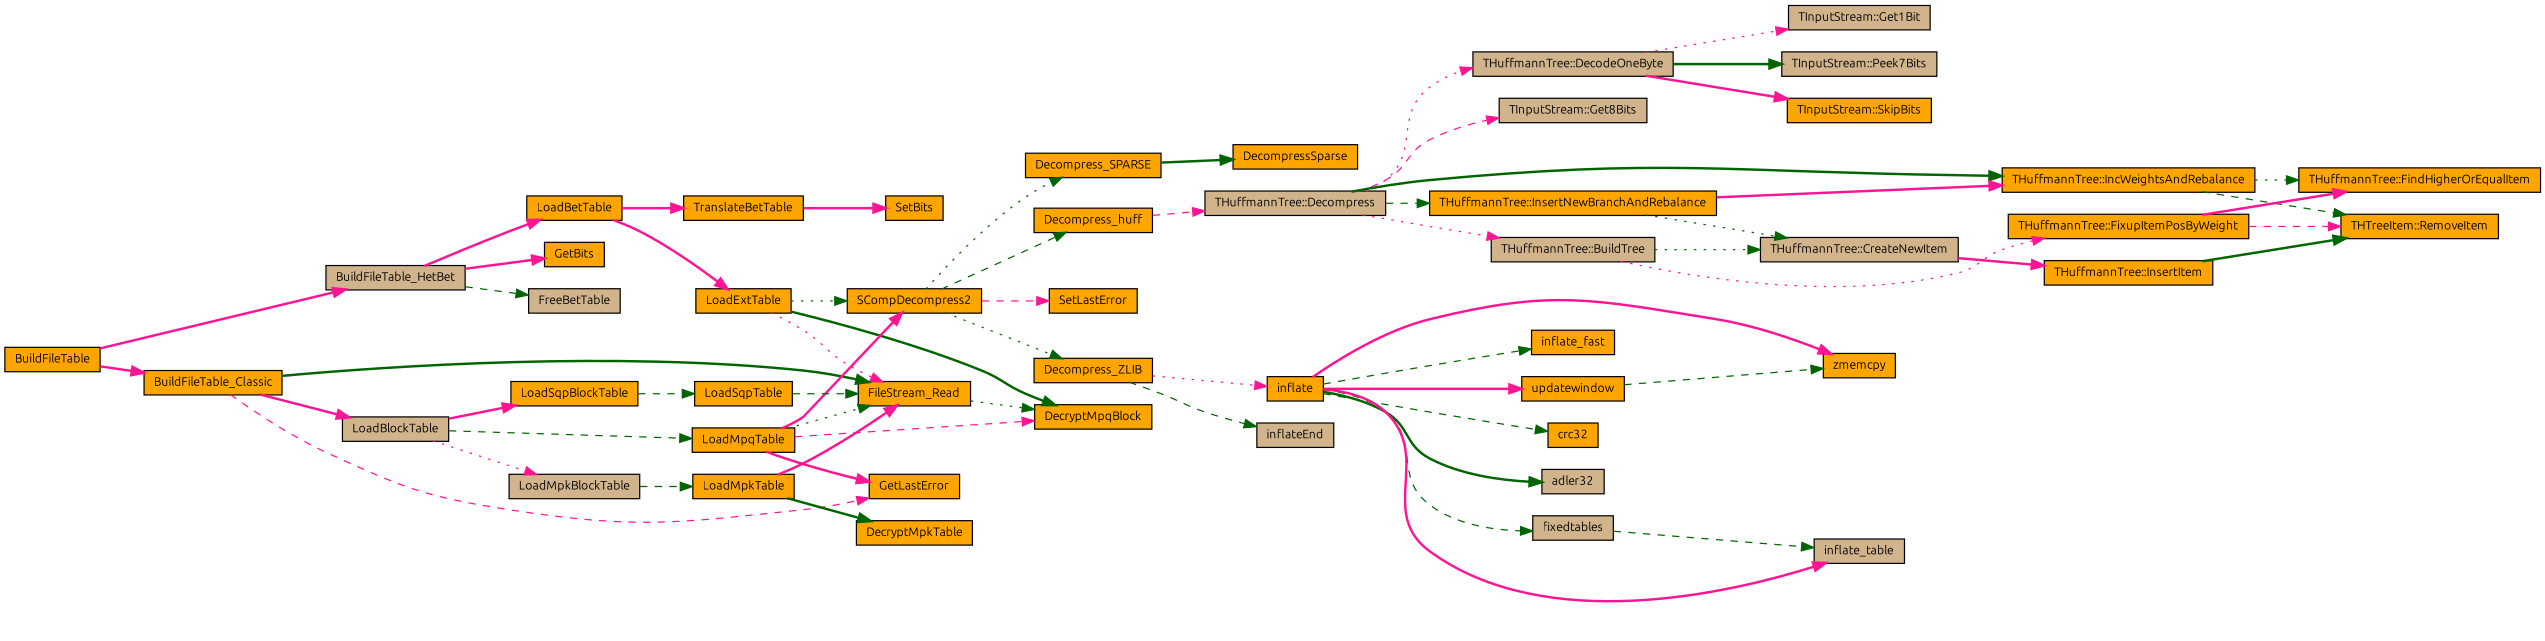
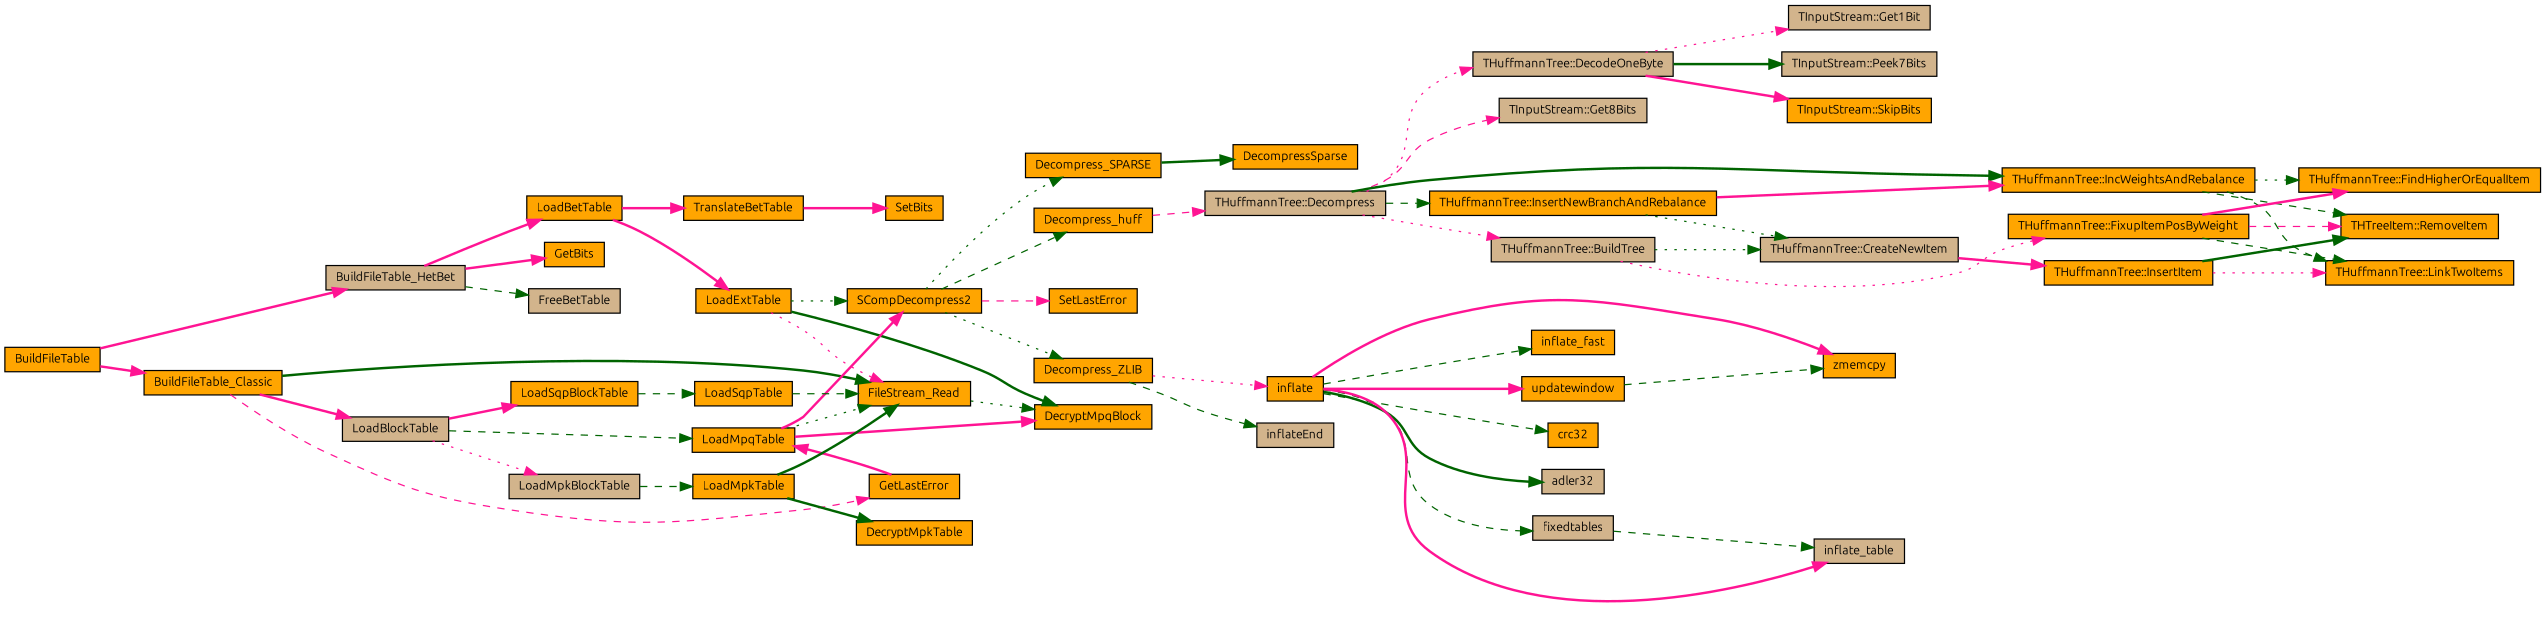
node "THuffmannTree::LinkTwoItems": added
edge "LoadMpqTable" -> "DecryptMpqBlock": style dashed -> bold
edge "LoadMpkTable" -> "FileStream_Read": color deeppink -> darkgreen
edge "LoadMpqTable" -> "GetLastError": reversed
